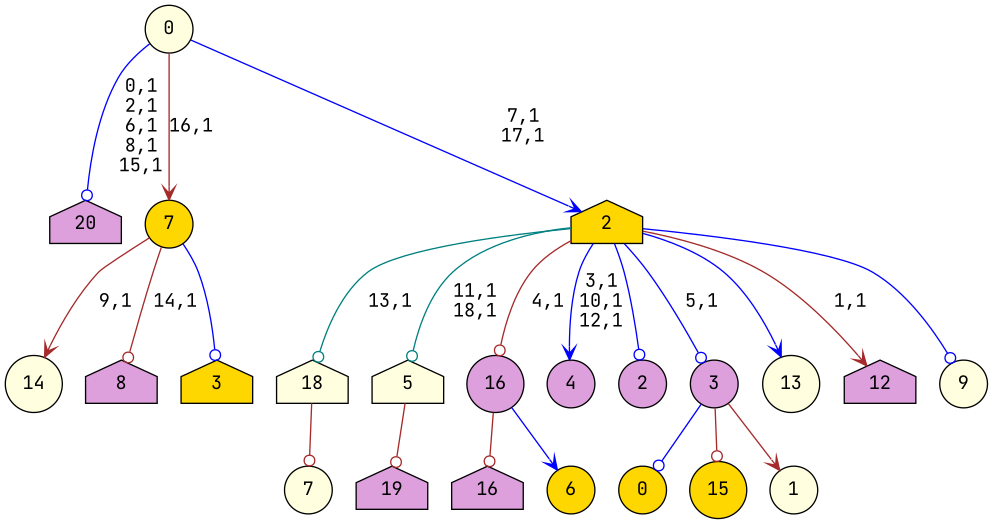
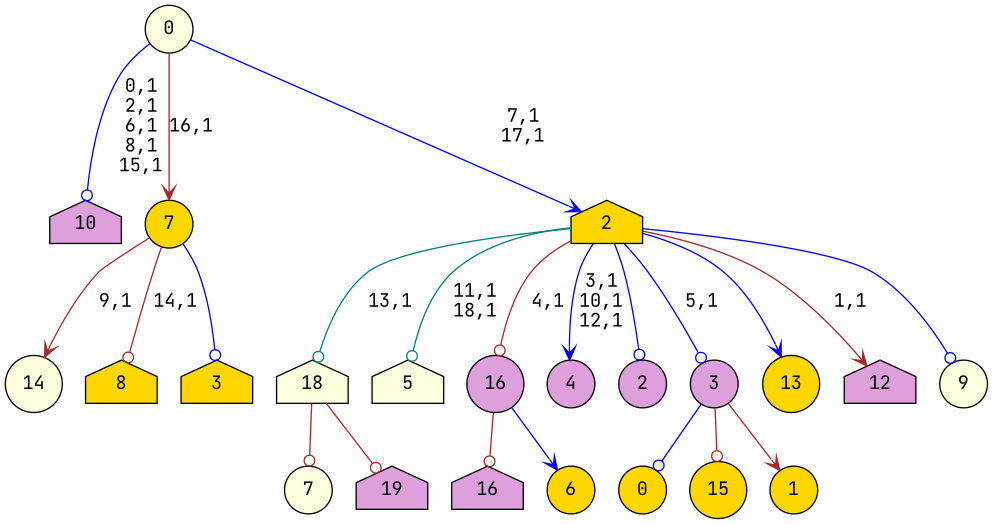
node "20": label "20" -> "10"
node "8": fillcolor plum -> gold
node "13": fillcolor lightyellow -> gold
edge "5" -> "19": now "18" -> "19"
node "1": fillcolor lightyellow -> gold
